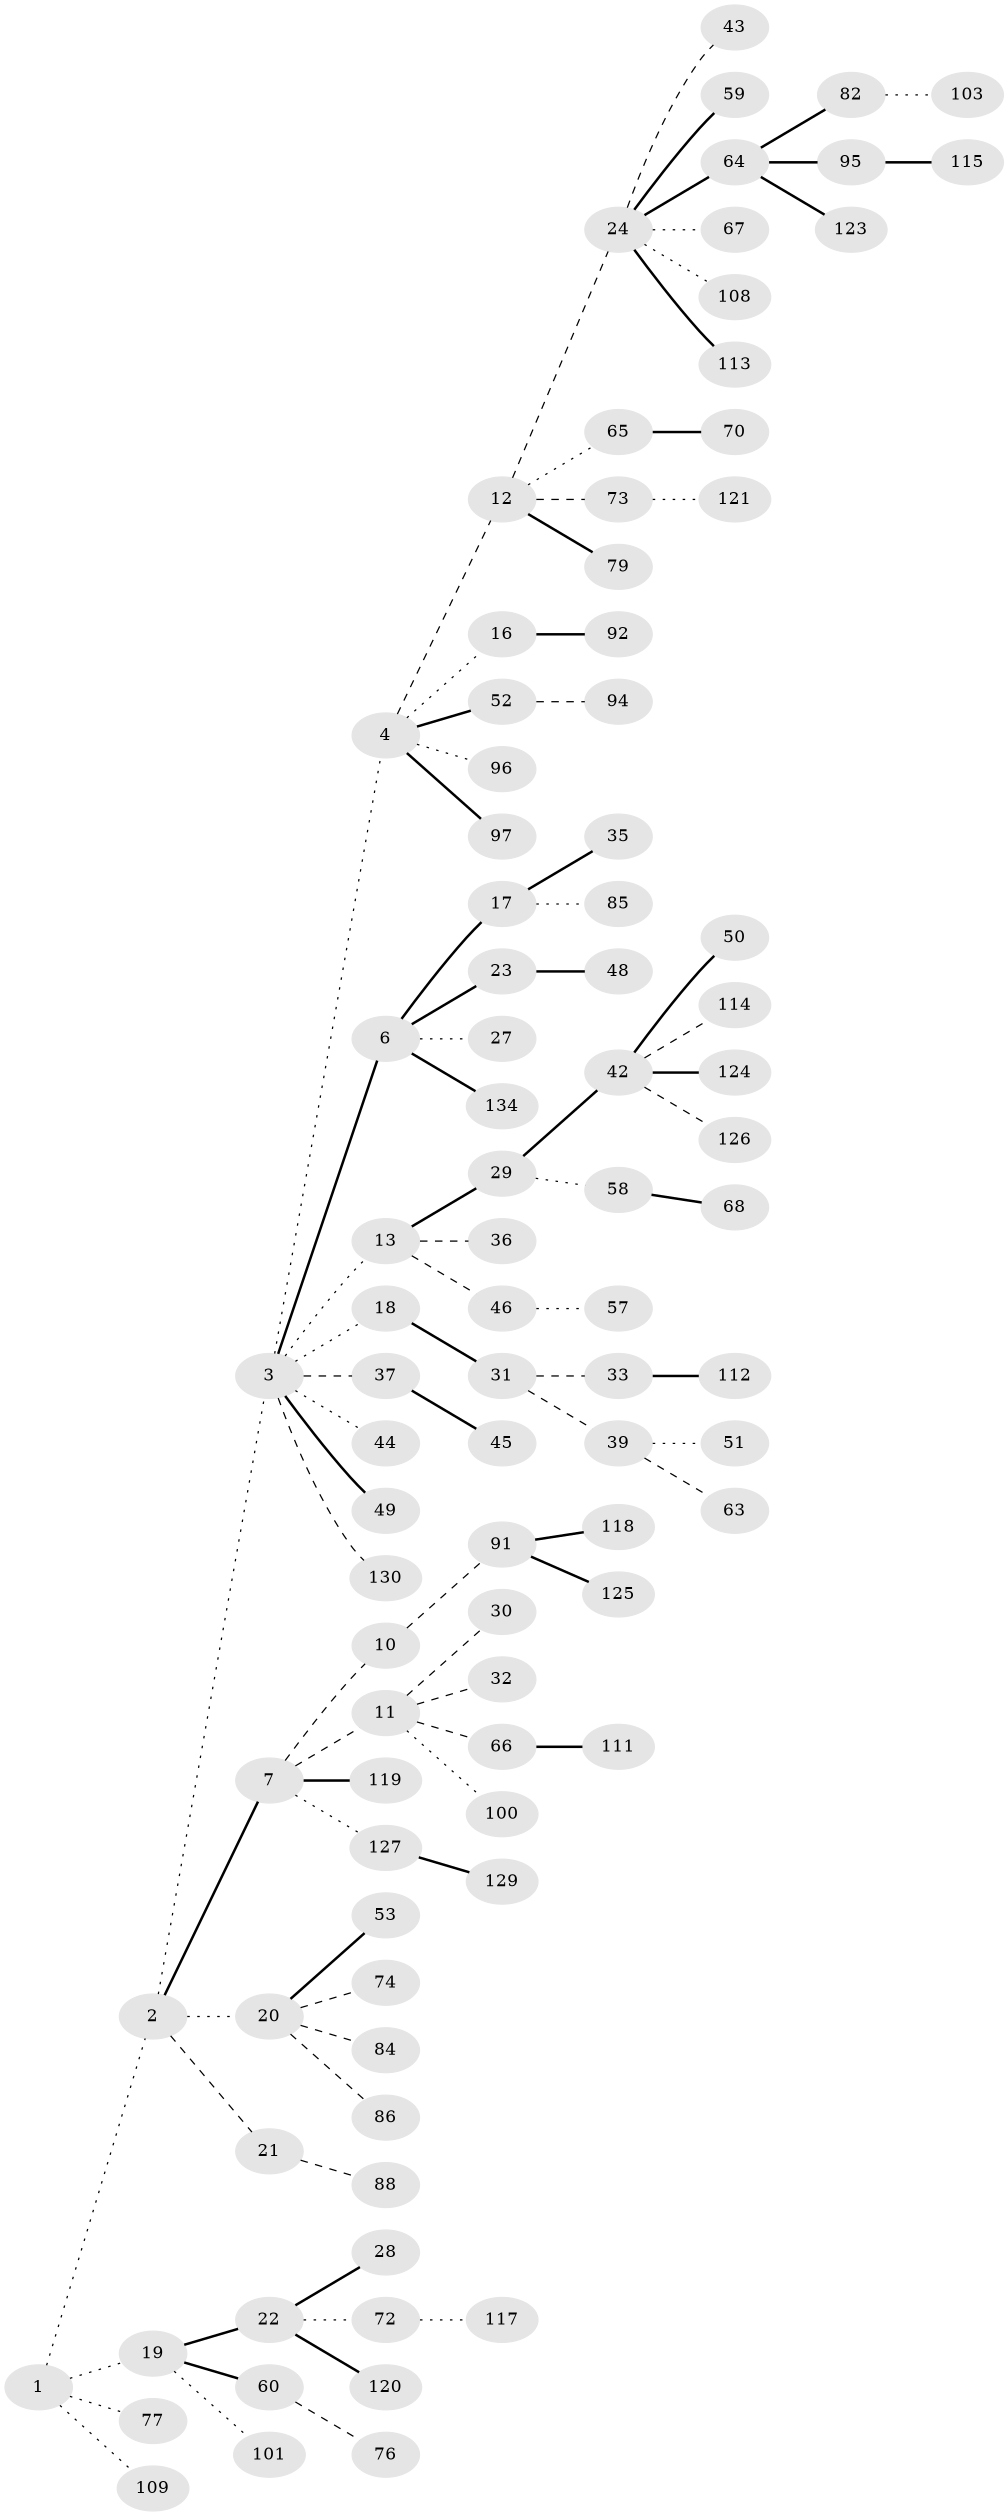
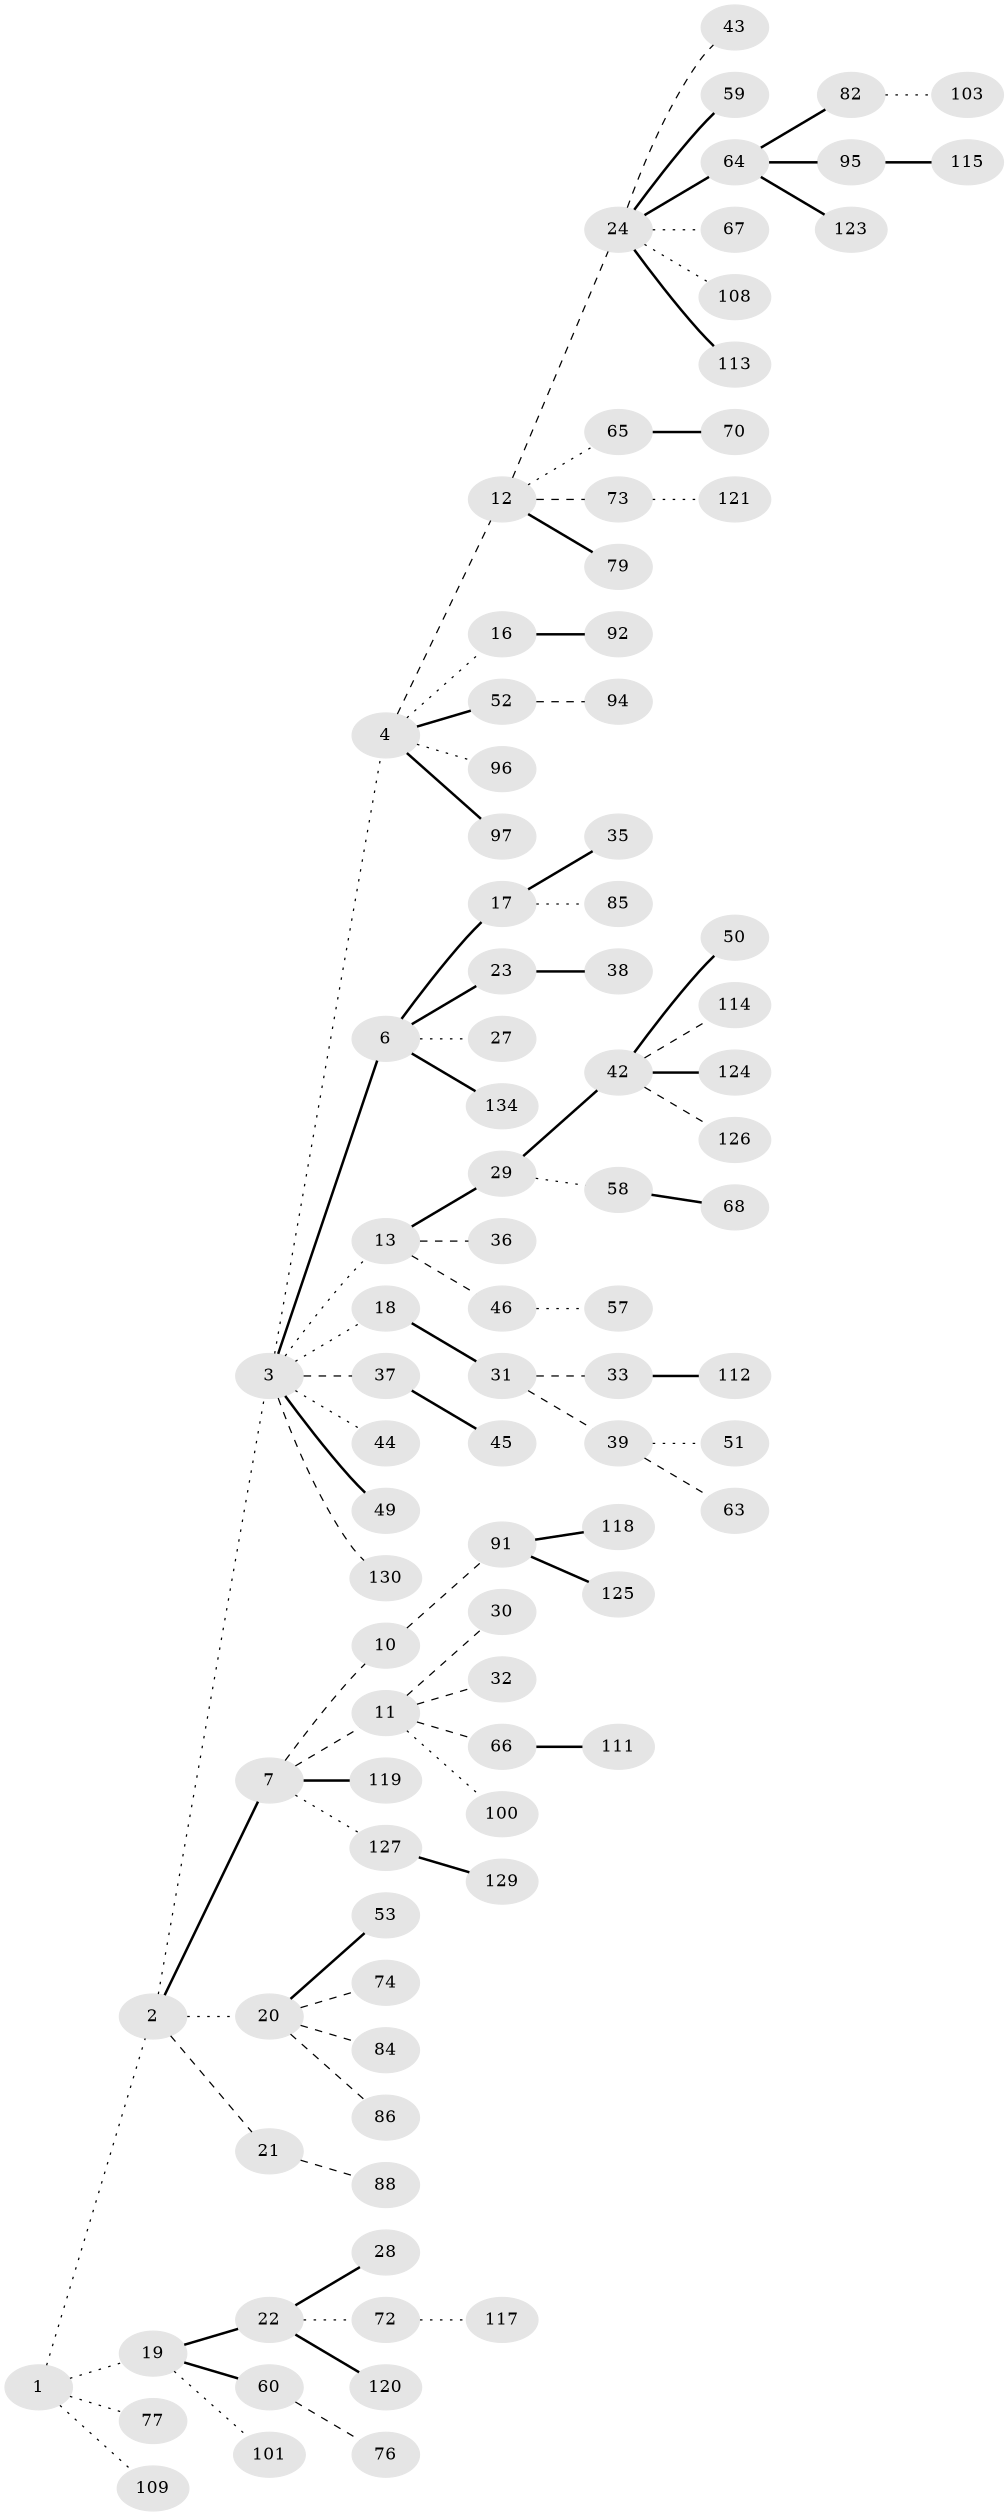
node "48": label "48" -> "38"
